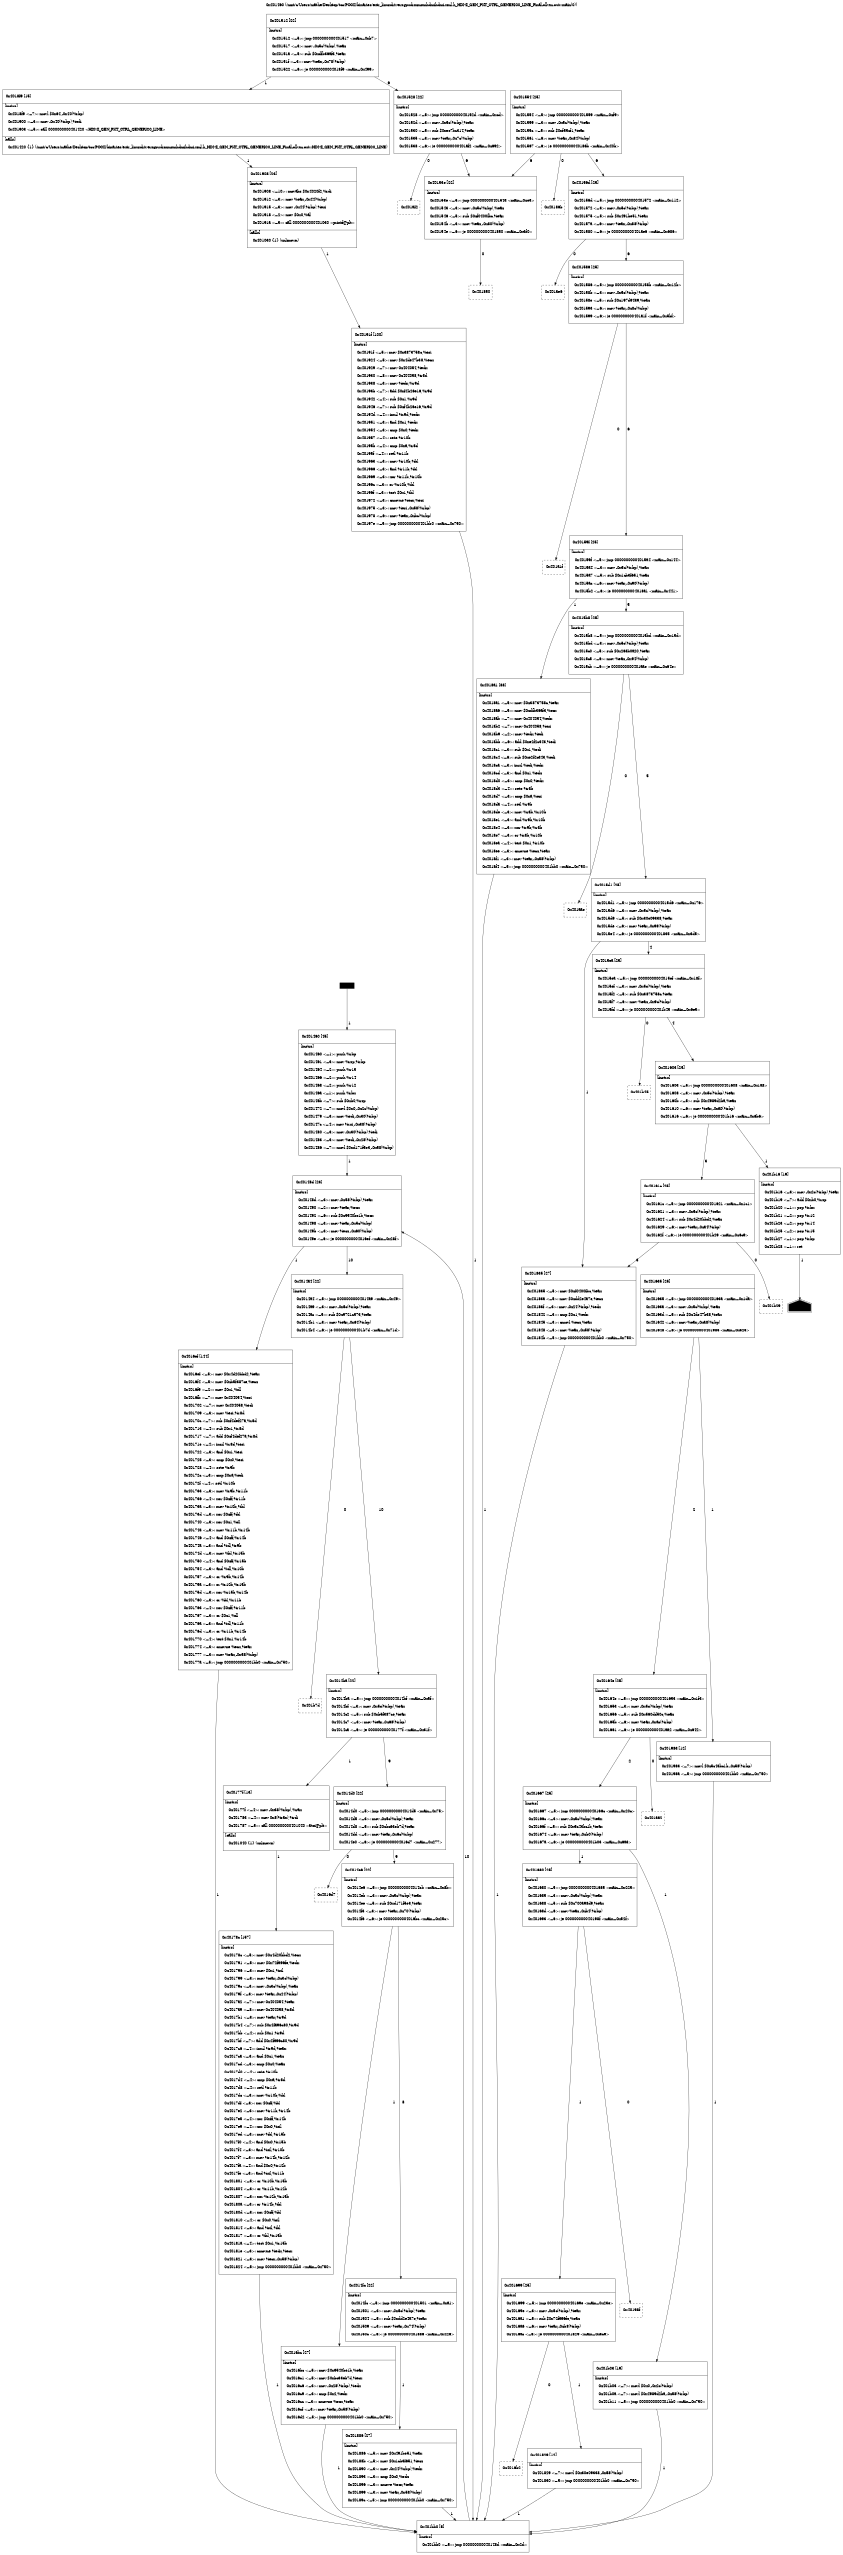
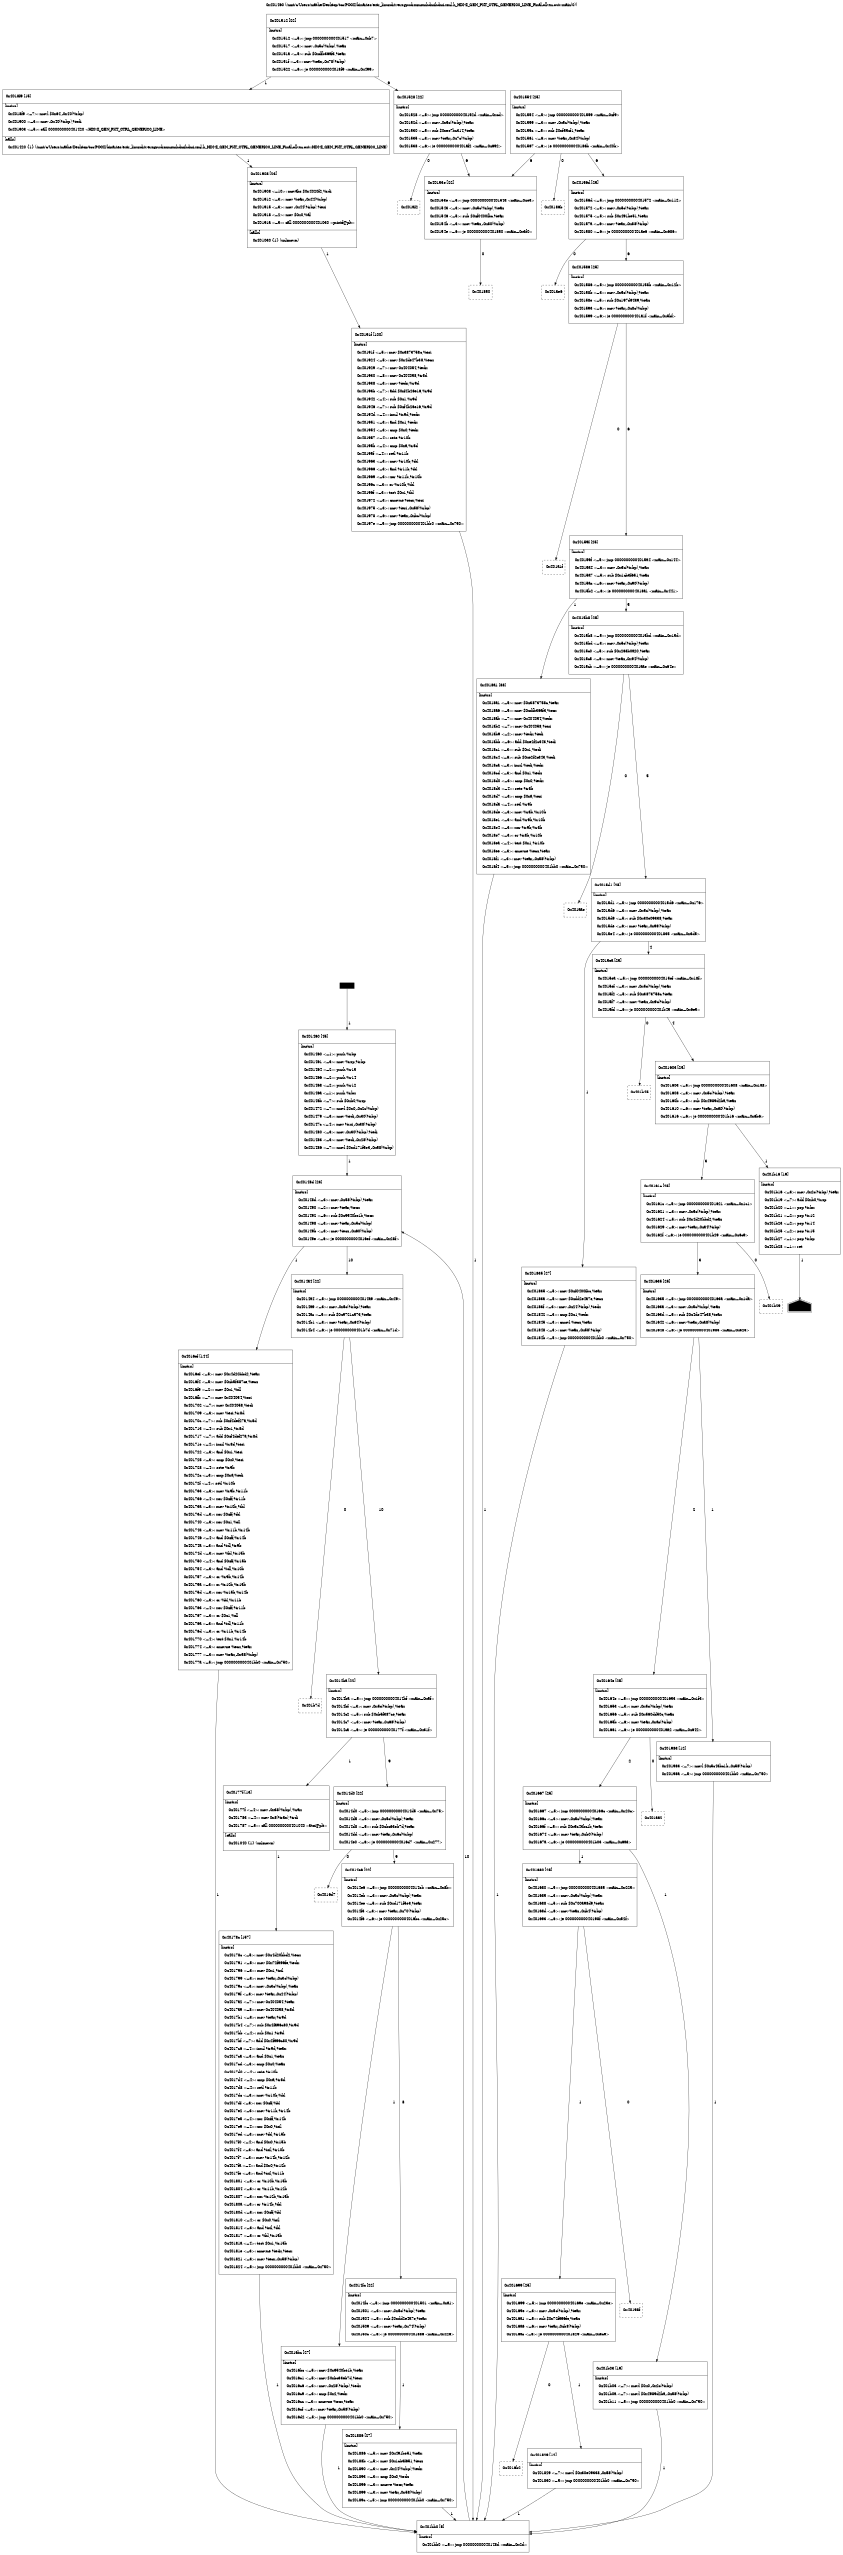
edge "0x40161c [25]" -> "0x401835 [27]": now "0x40161c [25]" -> "0x401635 [25]"
